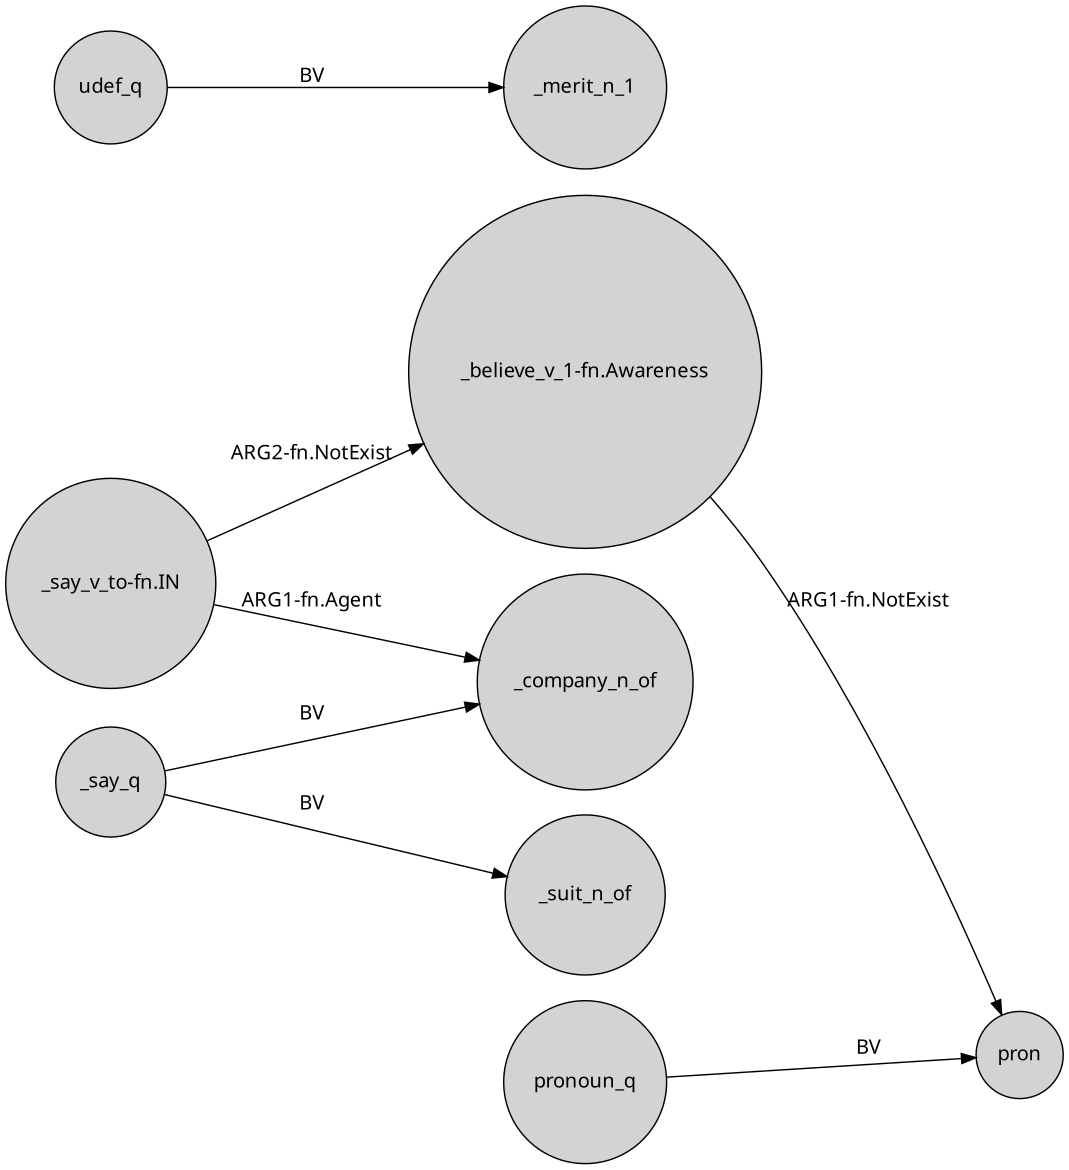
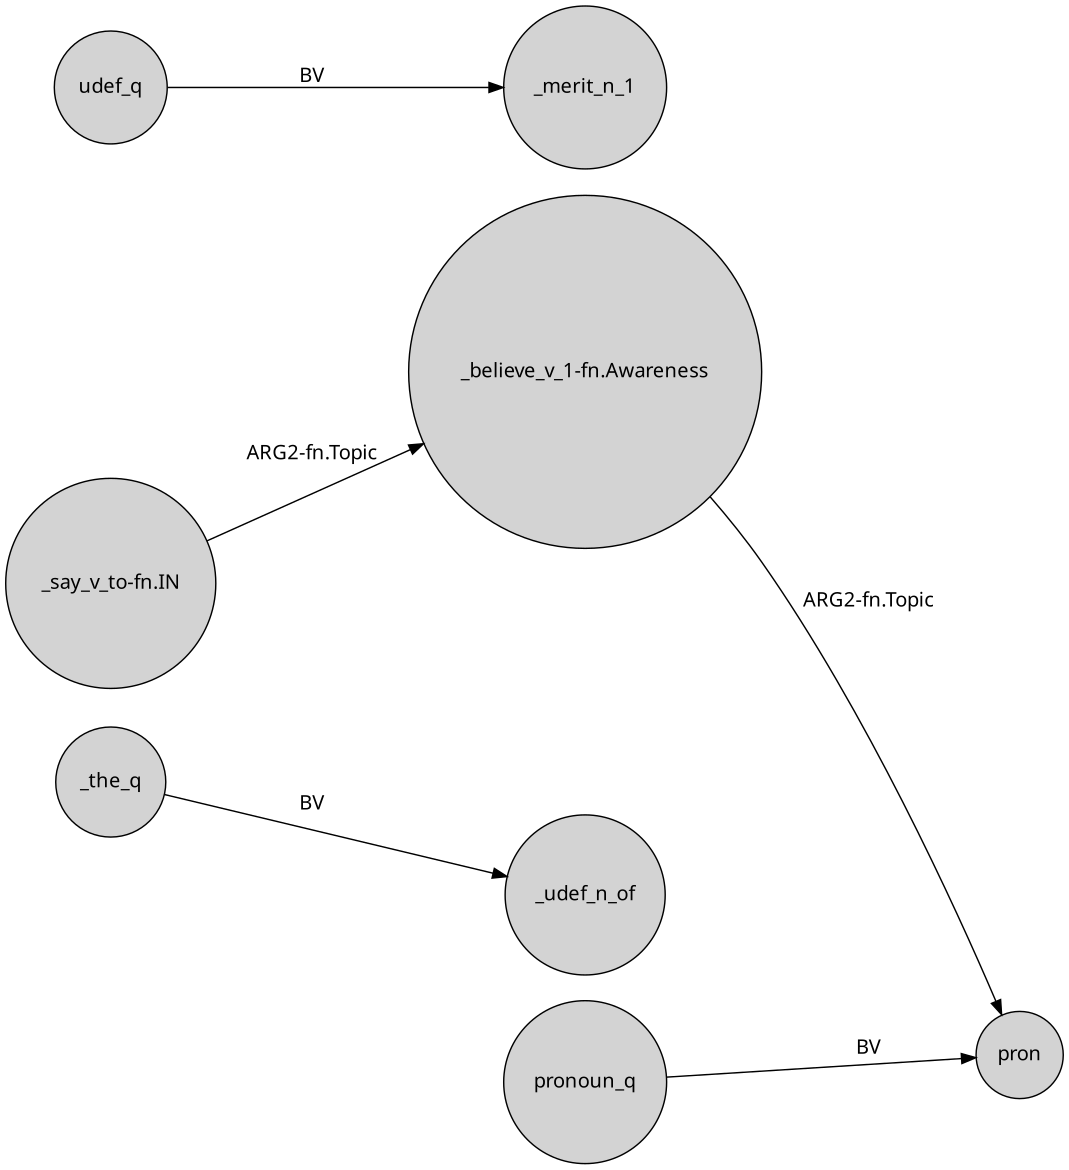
edge "_say_v_to-fn.IN" -> "_believe_v_1-fn.Awareness": label "ARG2-fn.NotExist" -> "ARG2-fn.Topic"
edge "_believe_v_1-fn.Awareness" -> "pron": label "ARG1-fn.NotExist" -> "ARG2-fn.Topic"
node "_company_n_of": removed
node "_say_q": label "_say_q" -> "_the_q"
node "_suit_n_of": label "_suit_n_of" -> "_udef_n_of"
